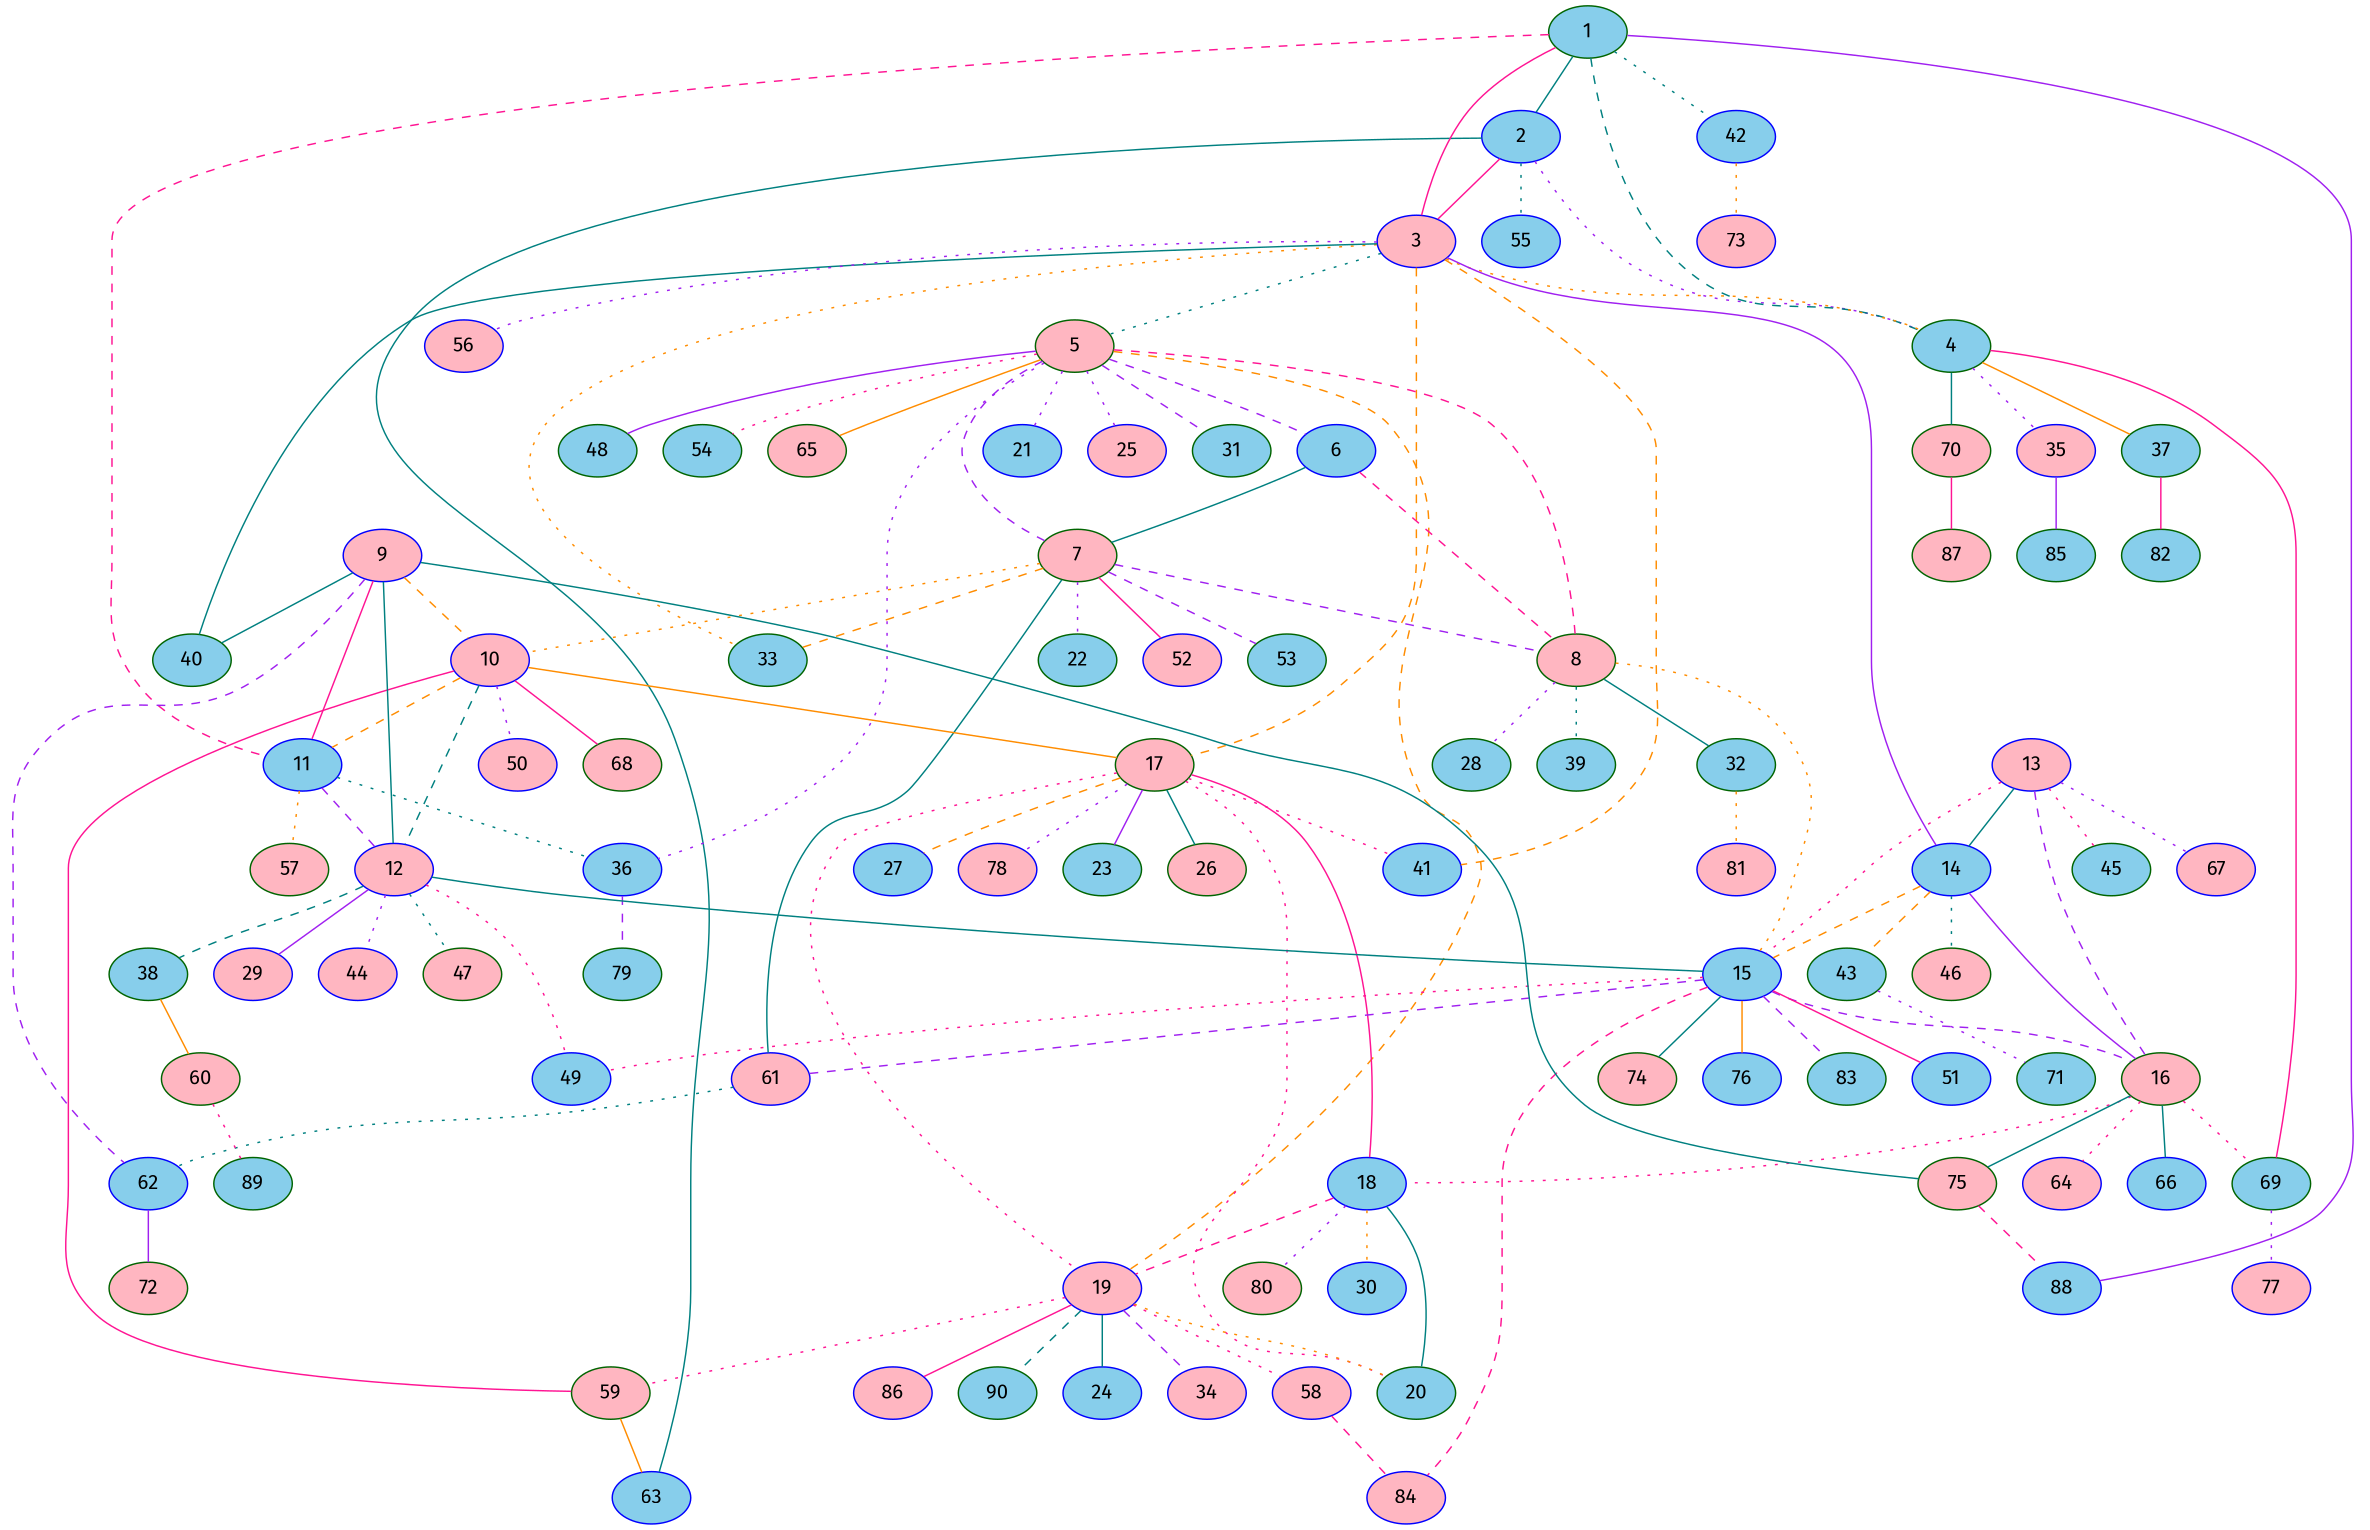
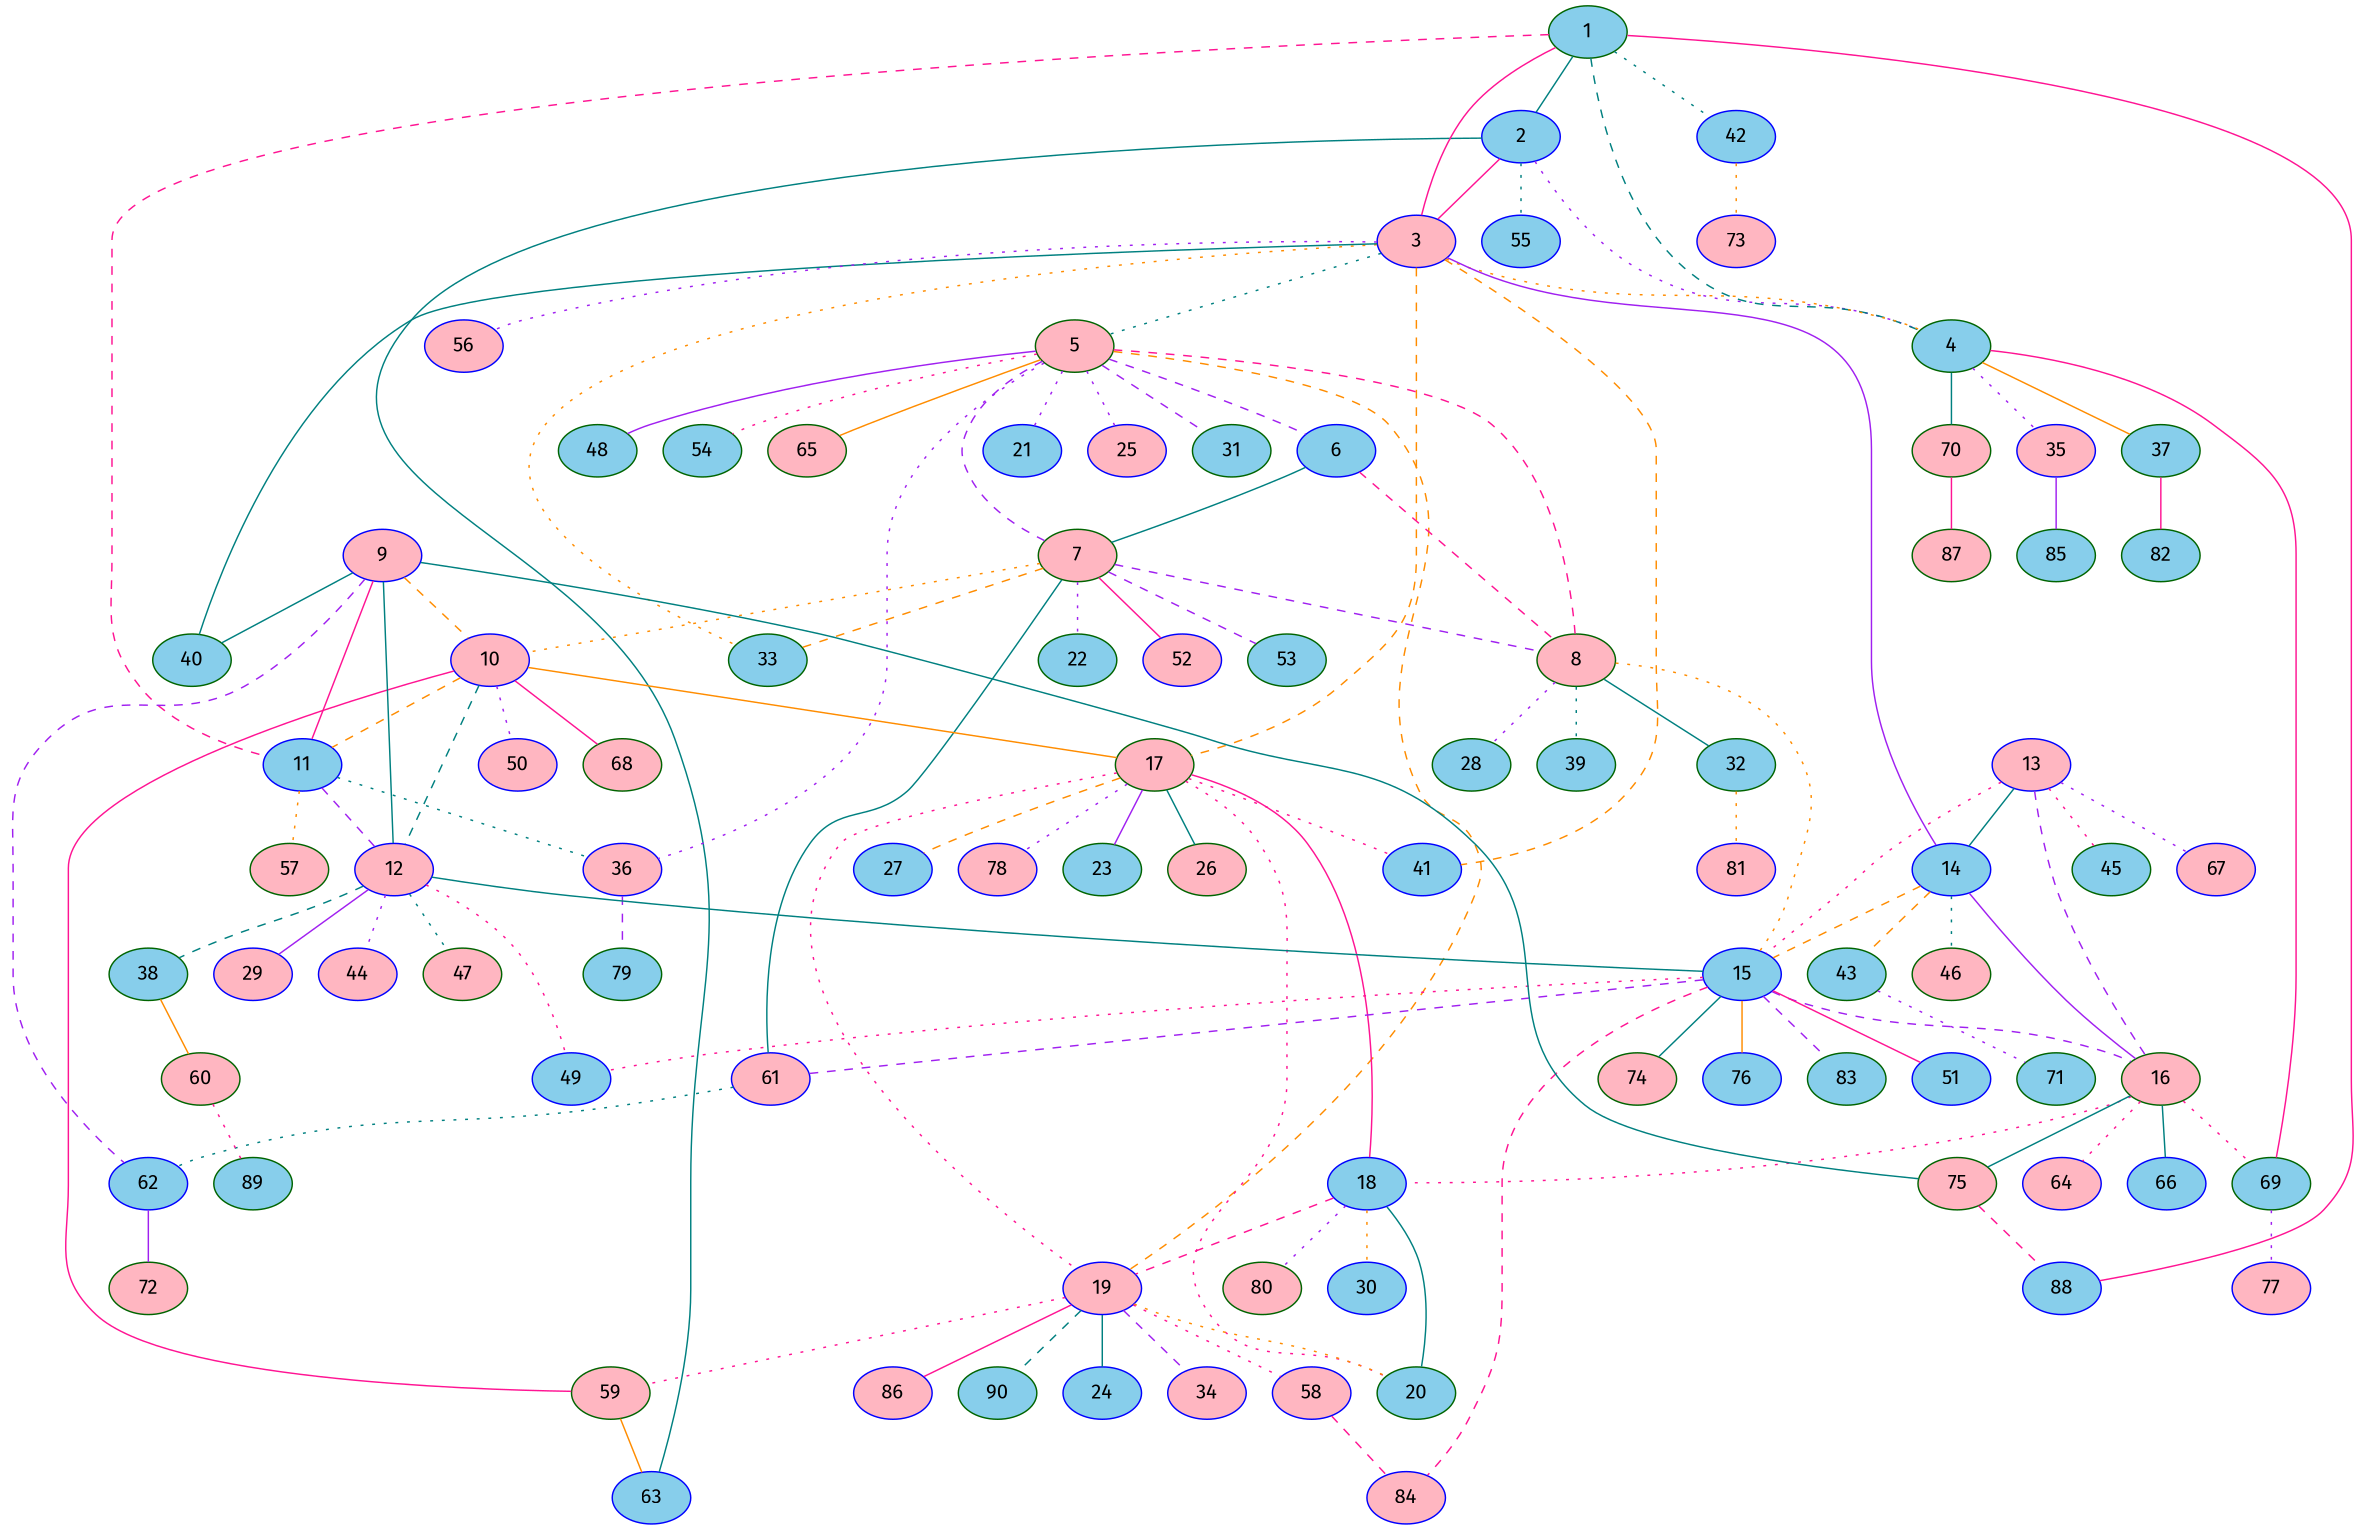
edge "1" -- "88": color purple -> deeppink
node "36": fillcolor skyblue -> lightpink
